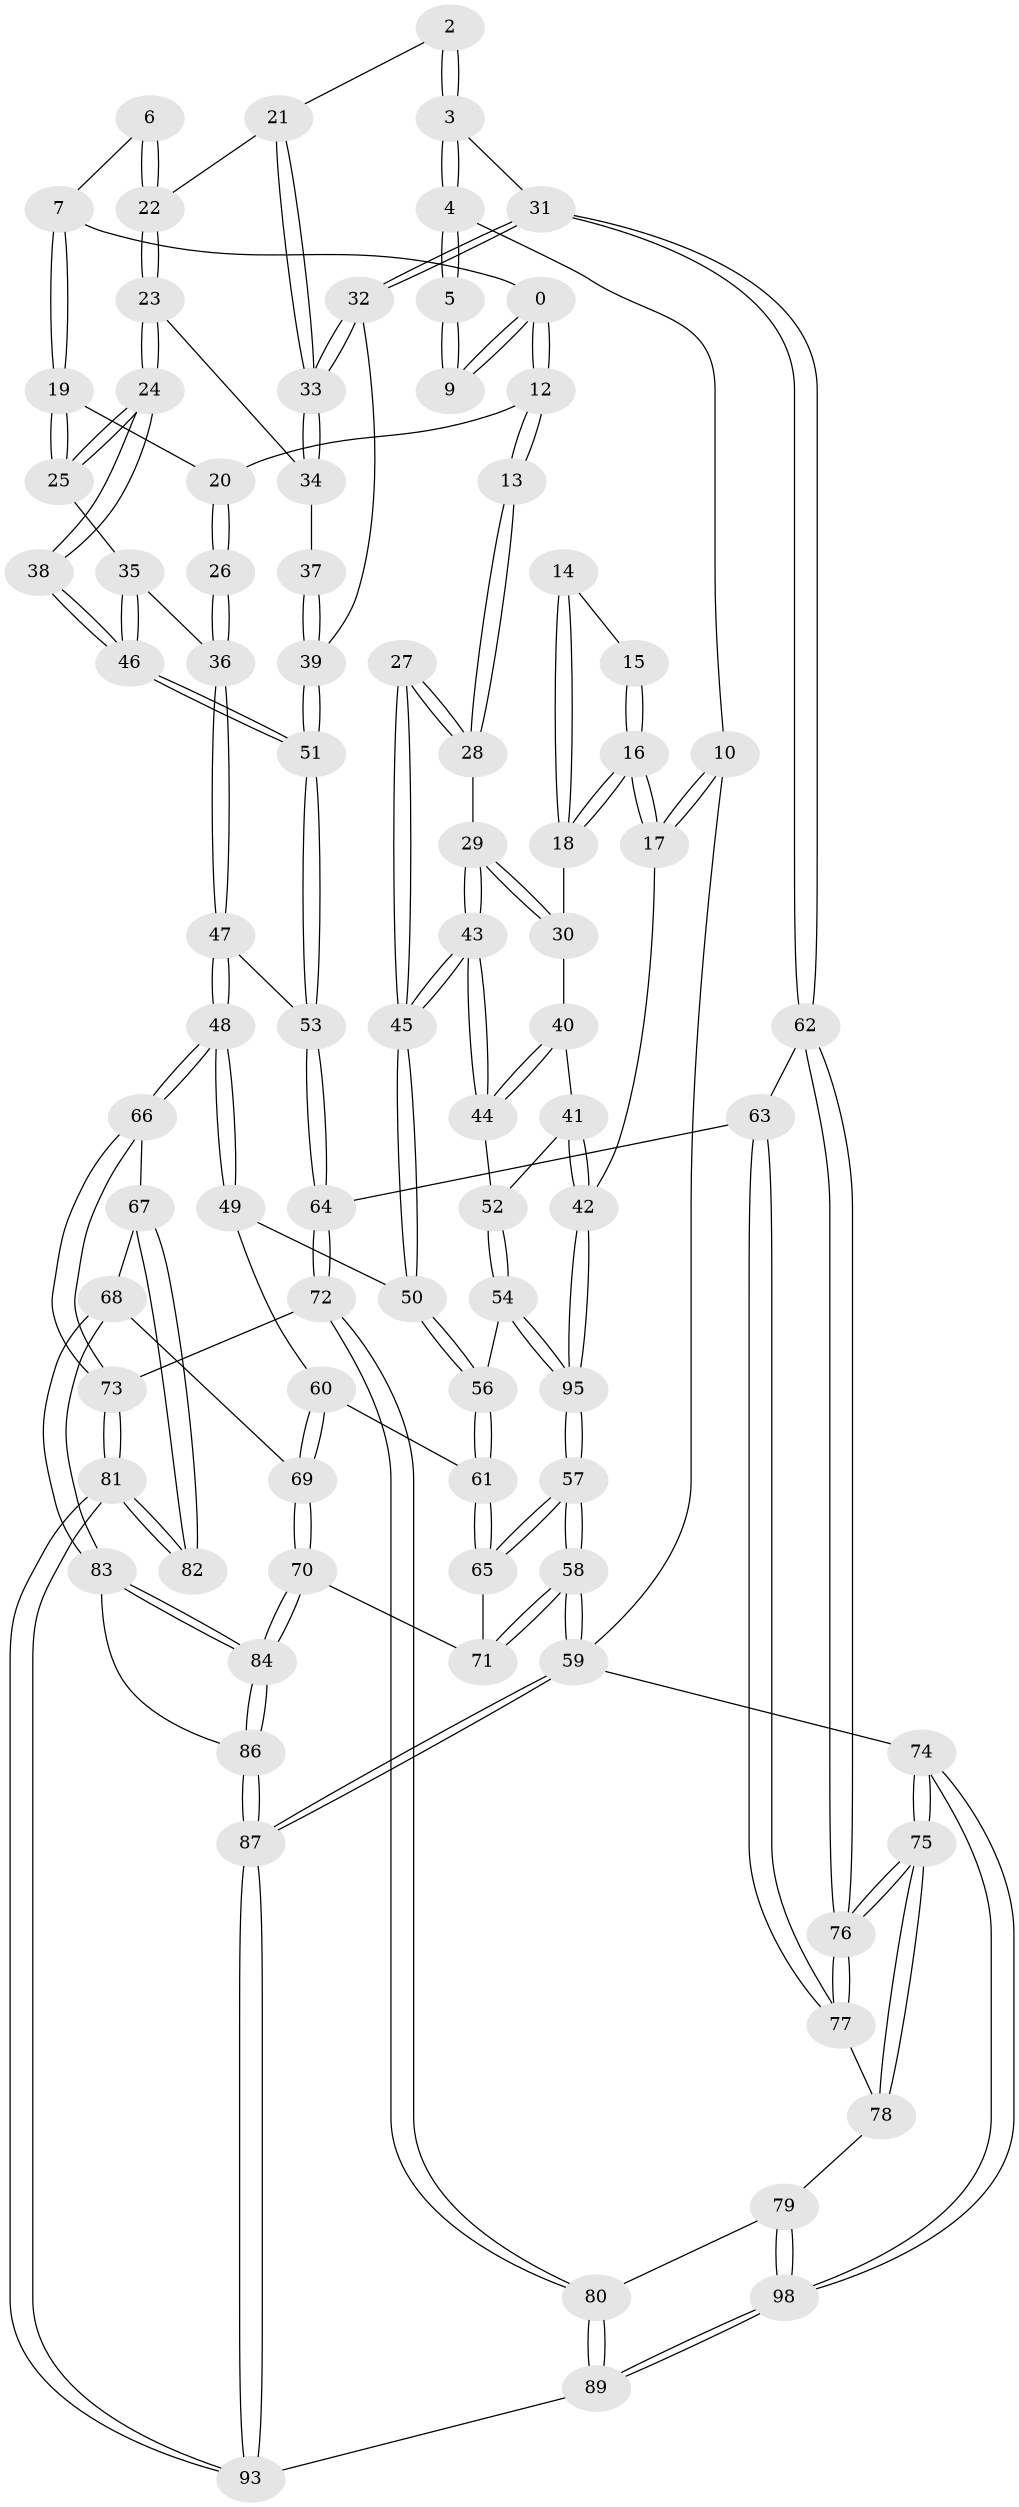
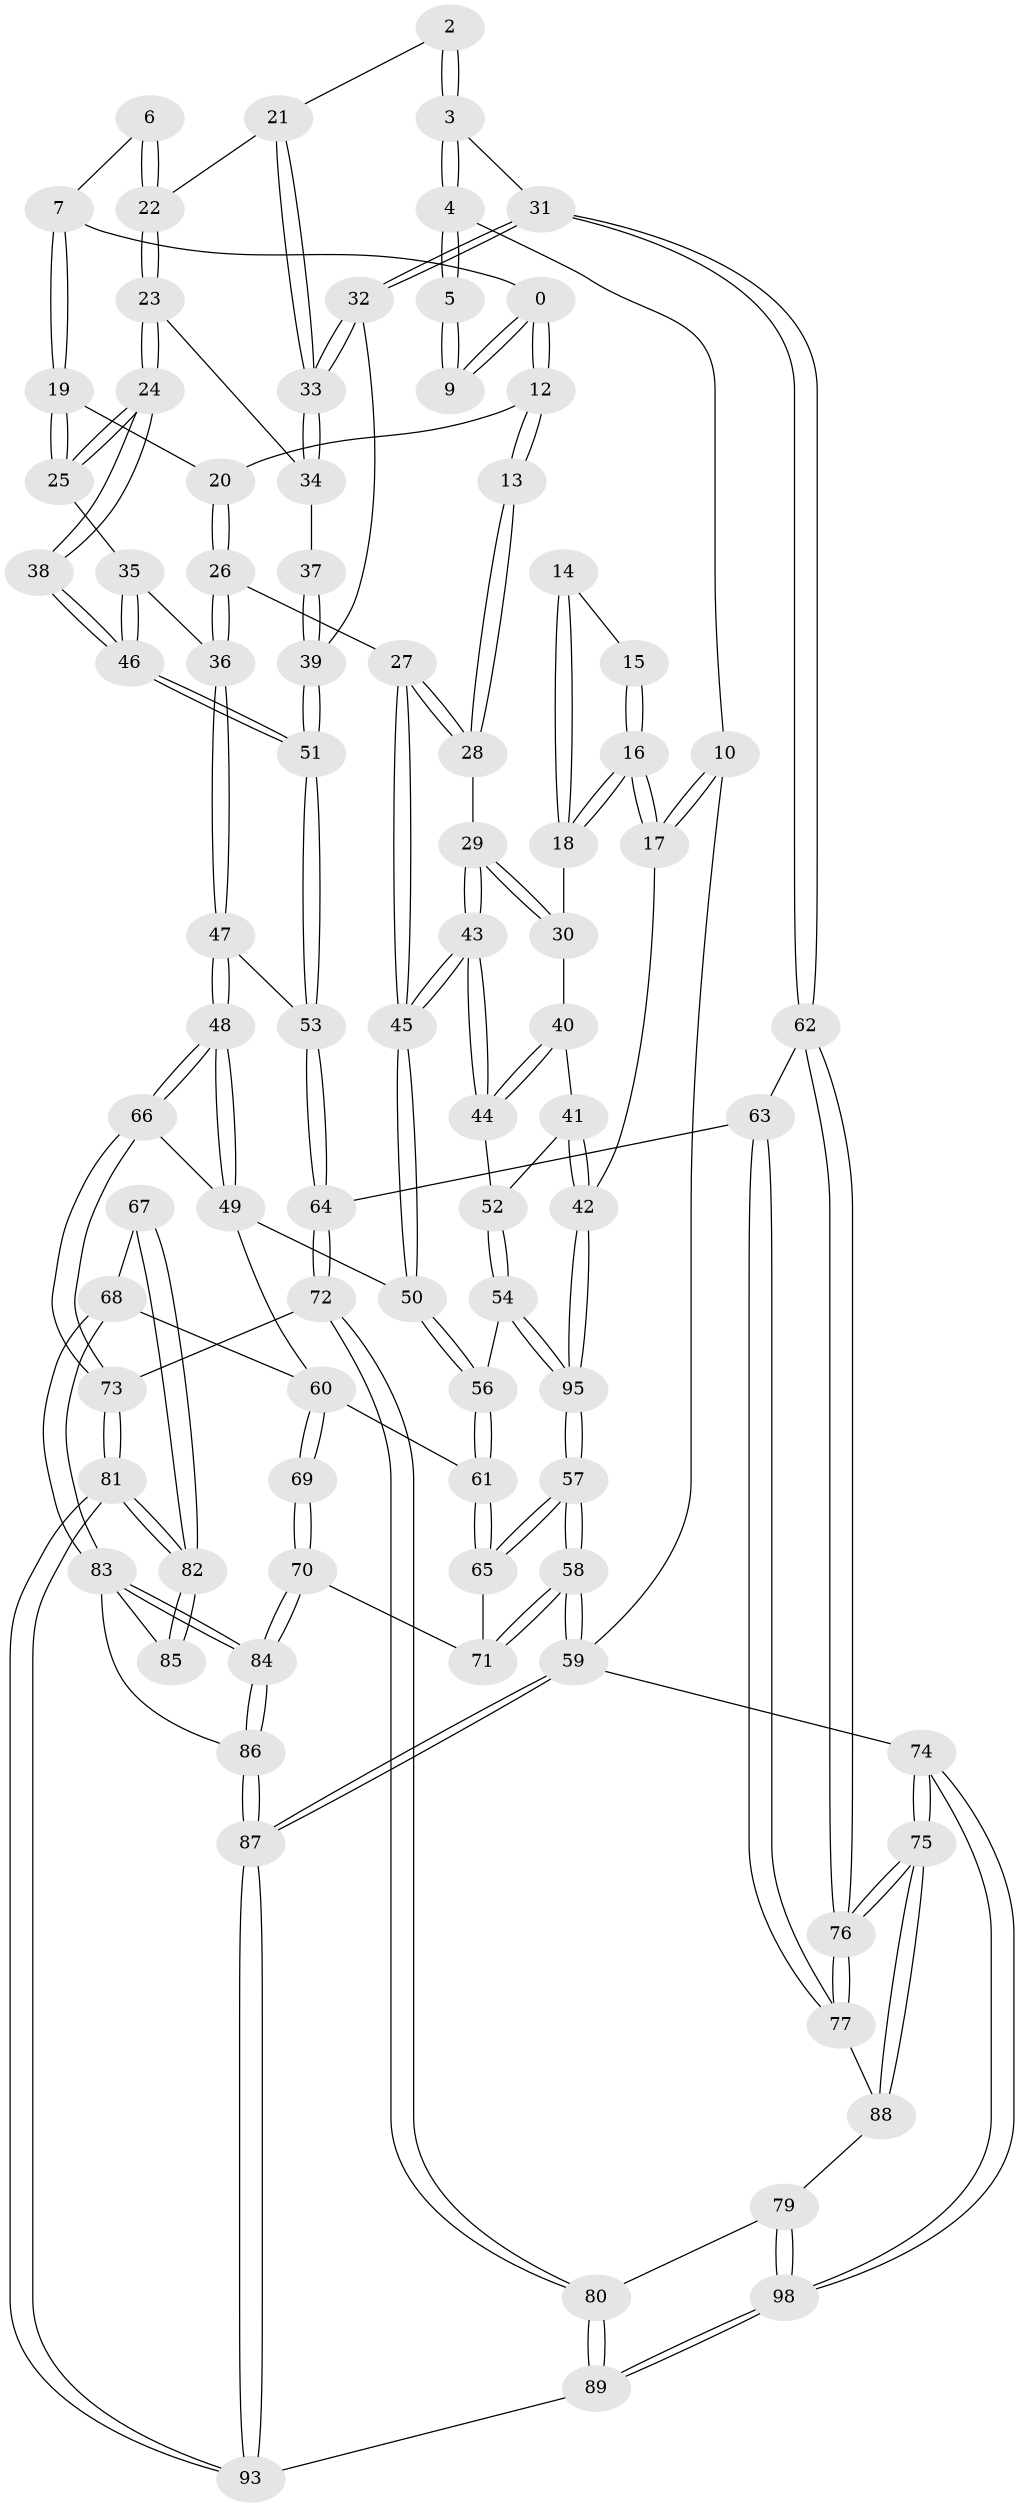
edge "26" -- "27": added
edge "66" -- "67": now "66" -- "49"
edge "68" -- "69": now "68" -- "60"
node "85": added
node "78": label "78" -> "88"
